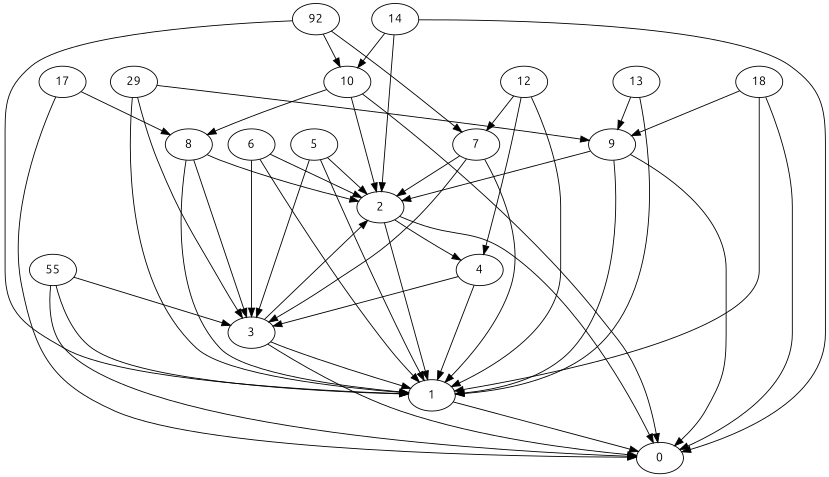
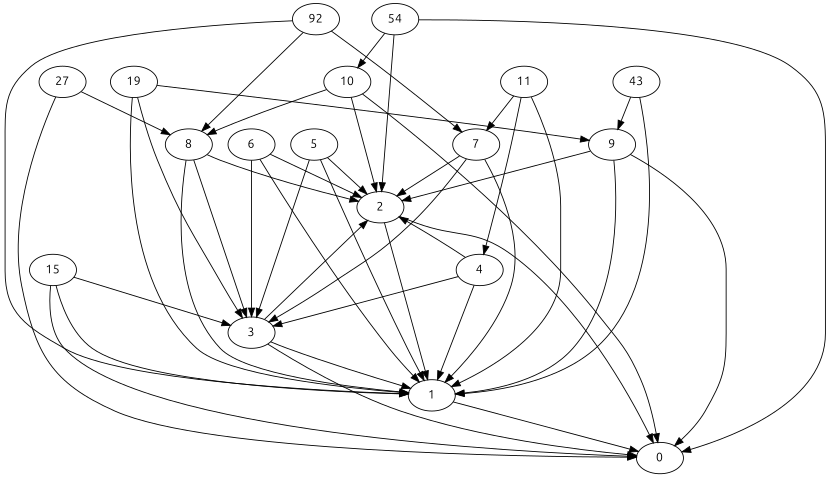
node "14": label "14" -> "54"
edge "92" -> "10": now "92" -> "8"
node "17": label "17" -> "27"
node "29": label "29" -> "19"
node "12": label "12" -> "11"
node "13": label "13" -> "43"
node "18": removed
edge "2" -> "4": reversed
node "55": label "55" -> "15"
